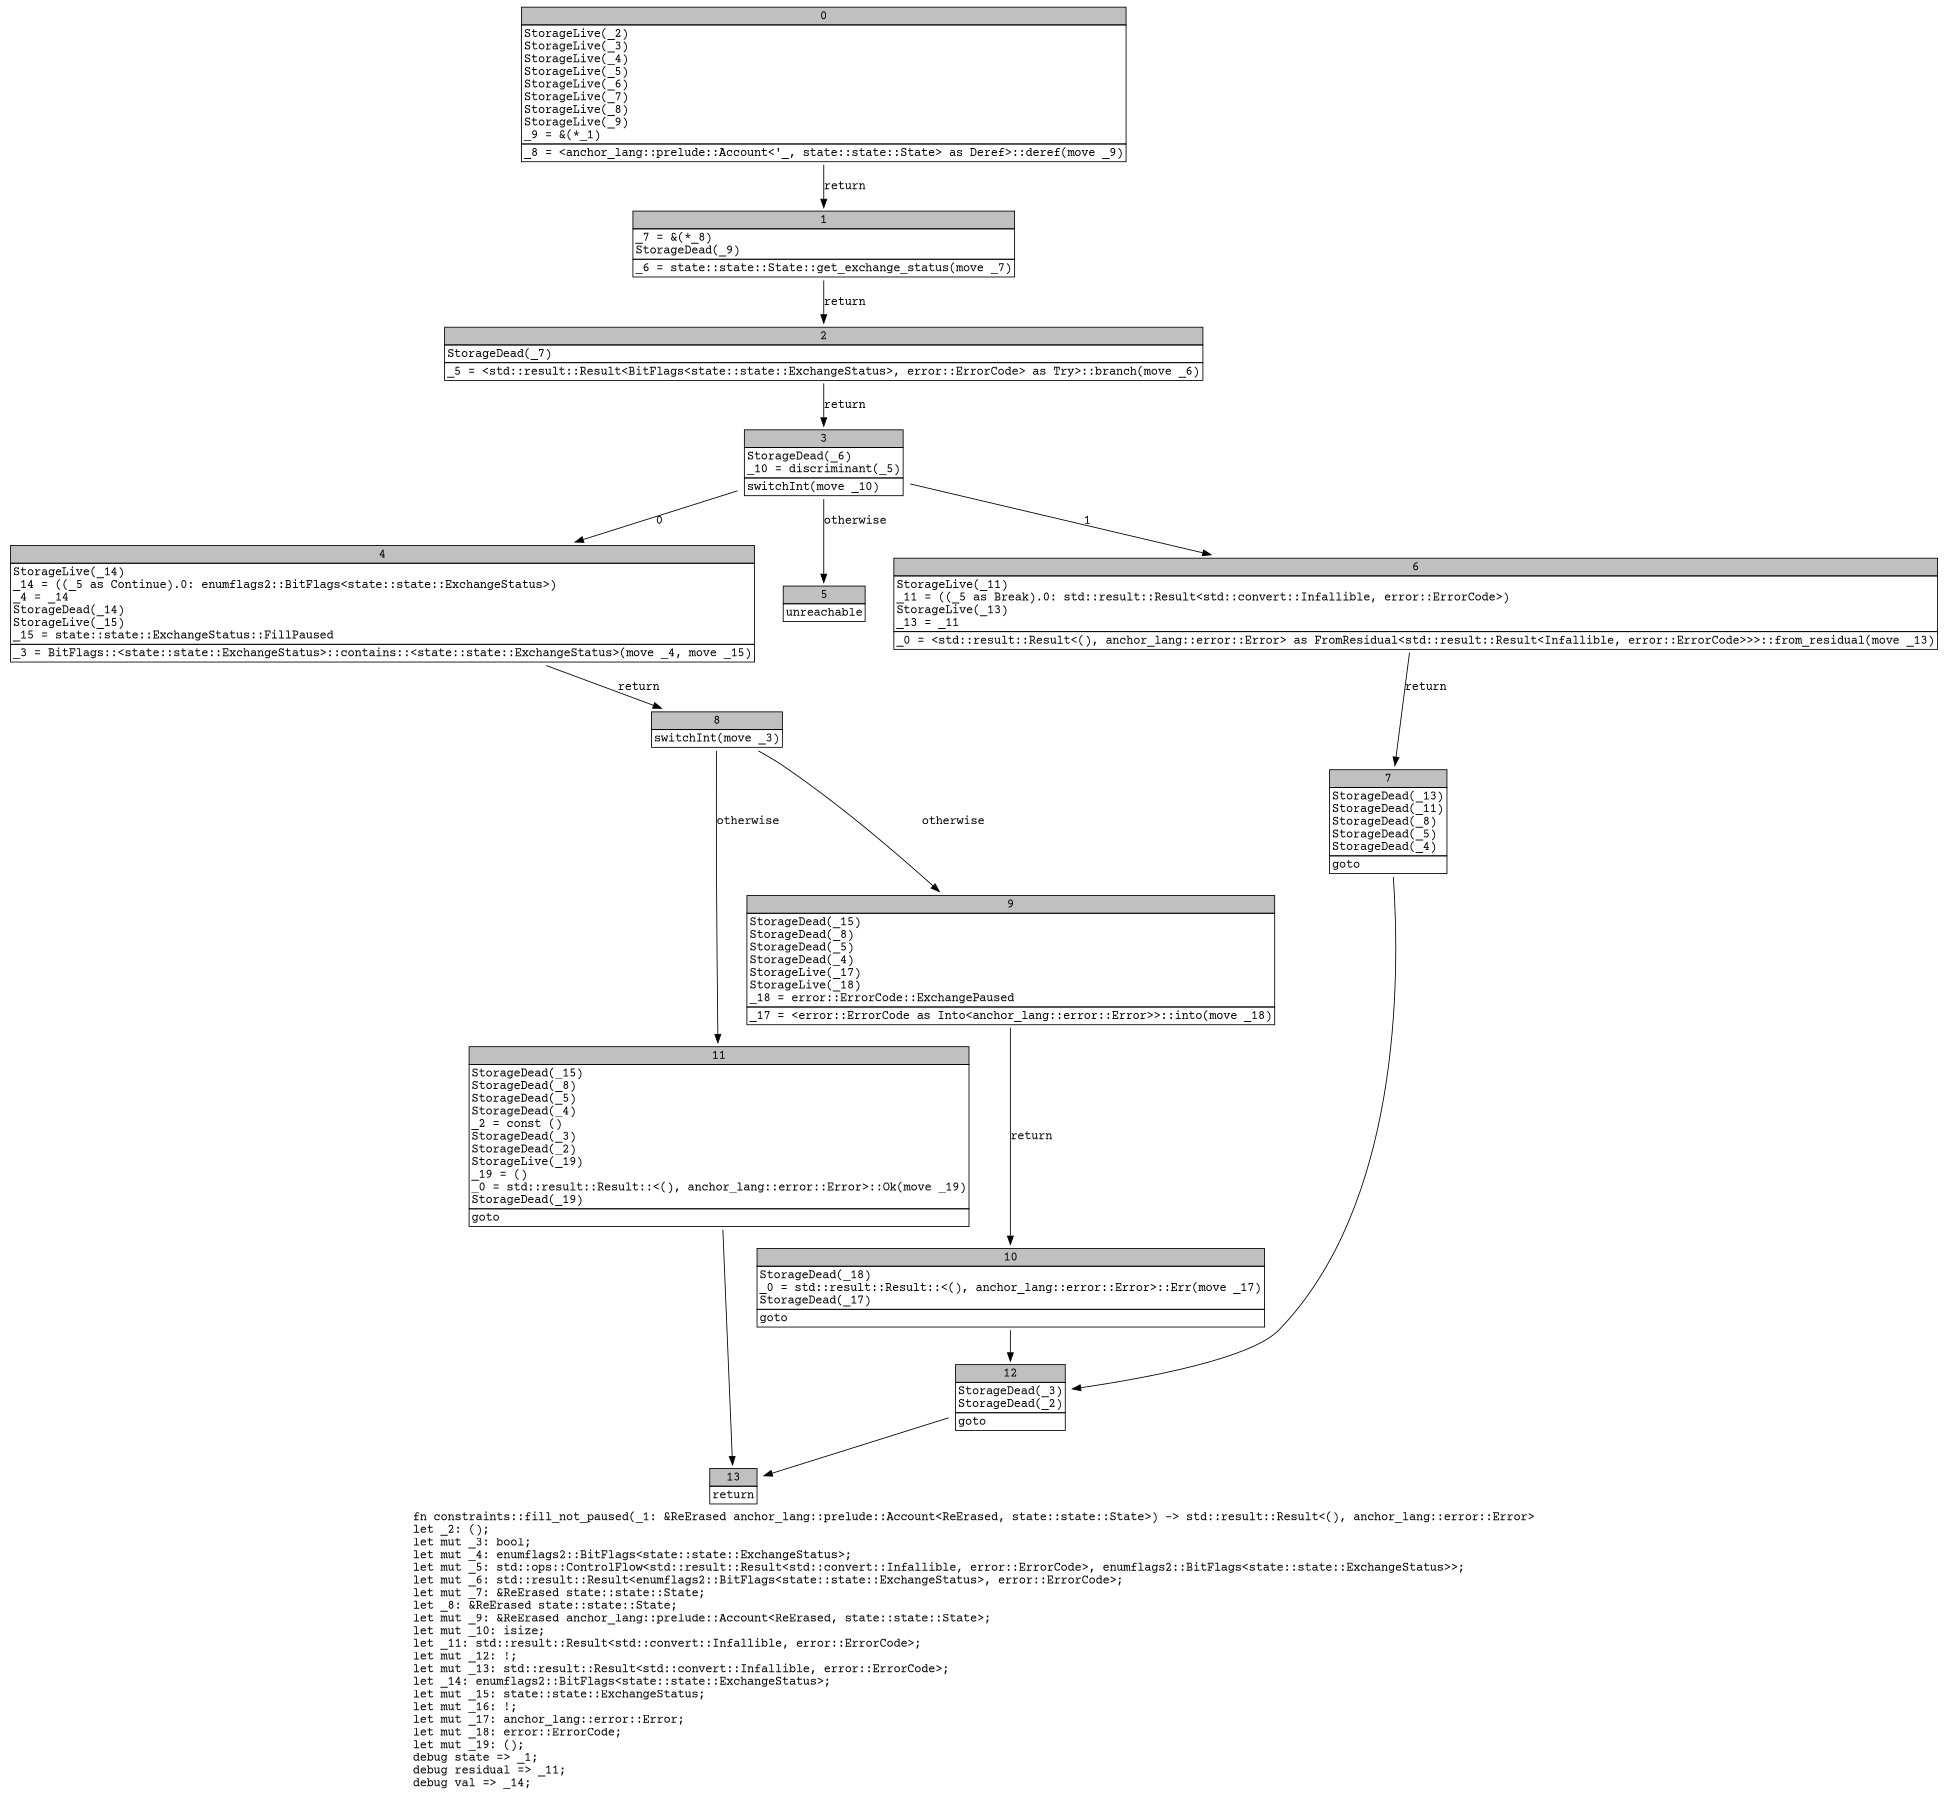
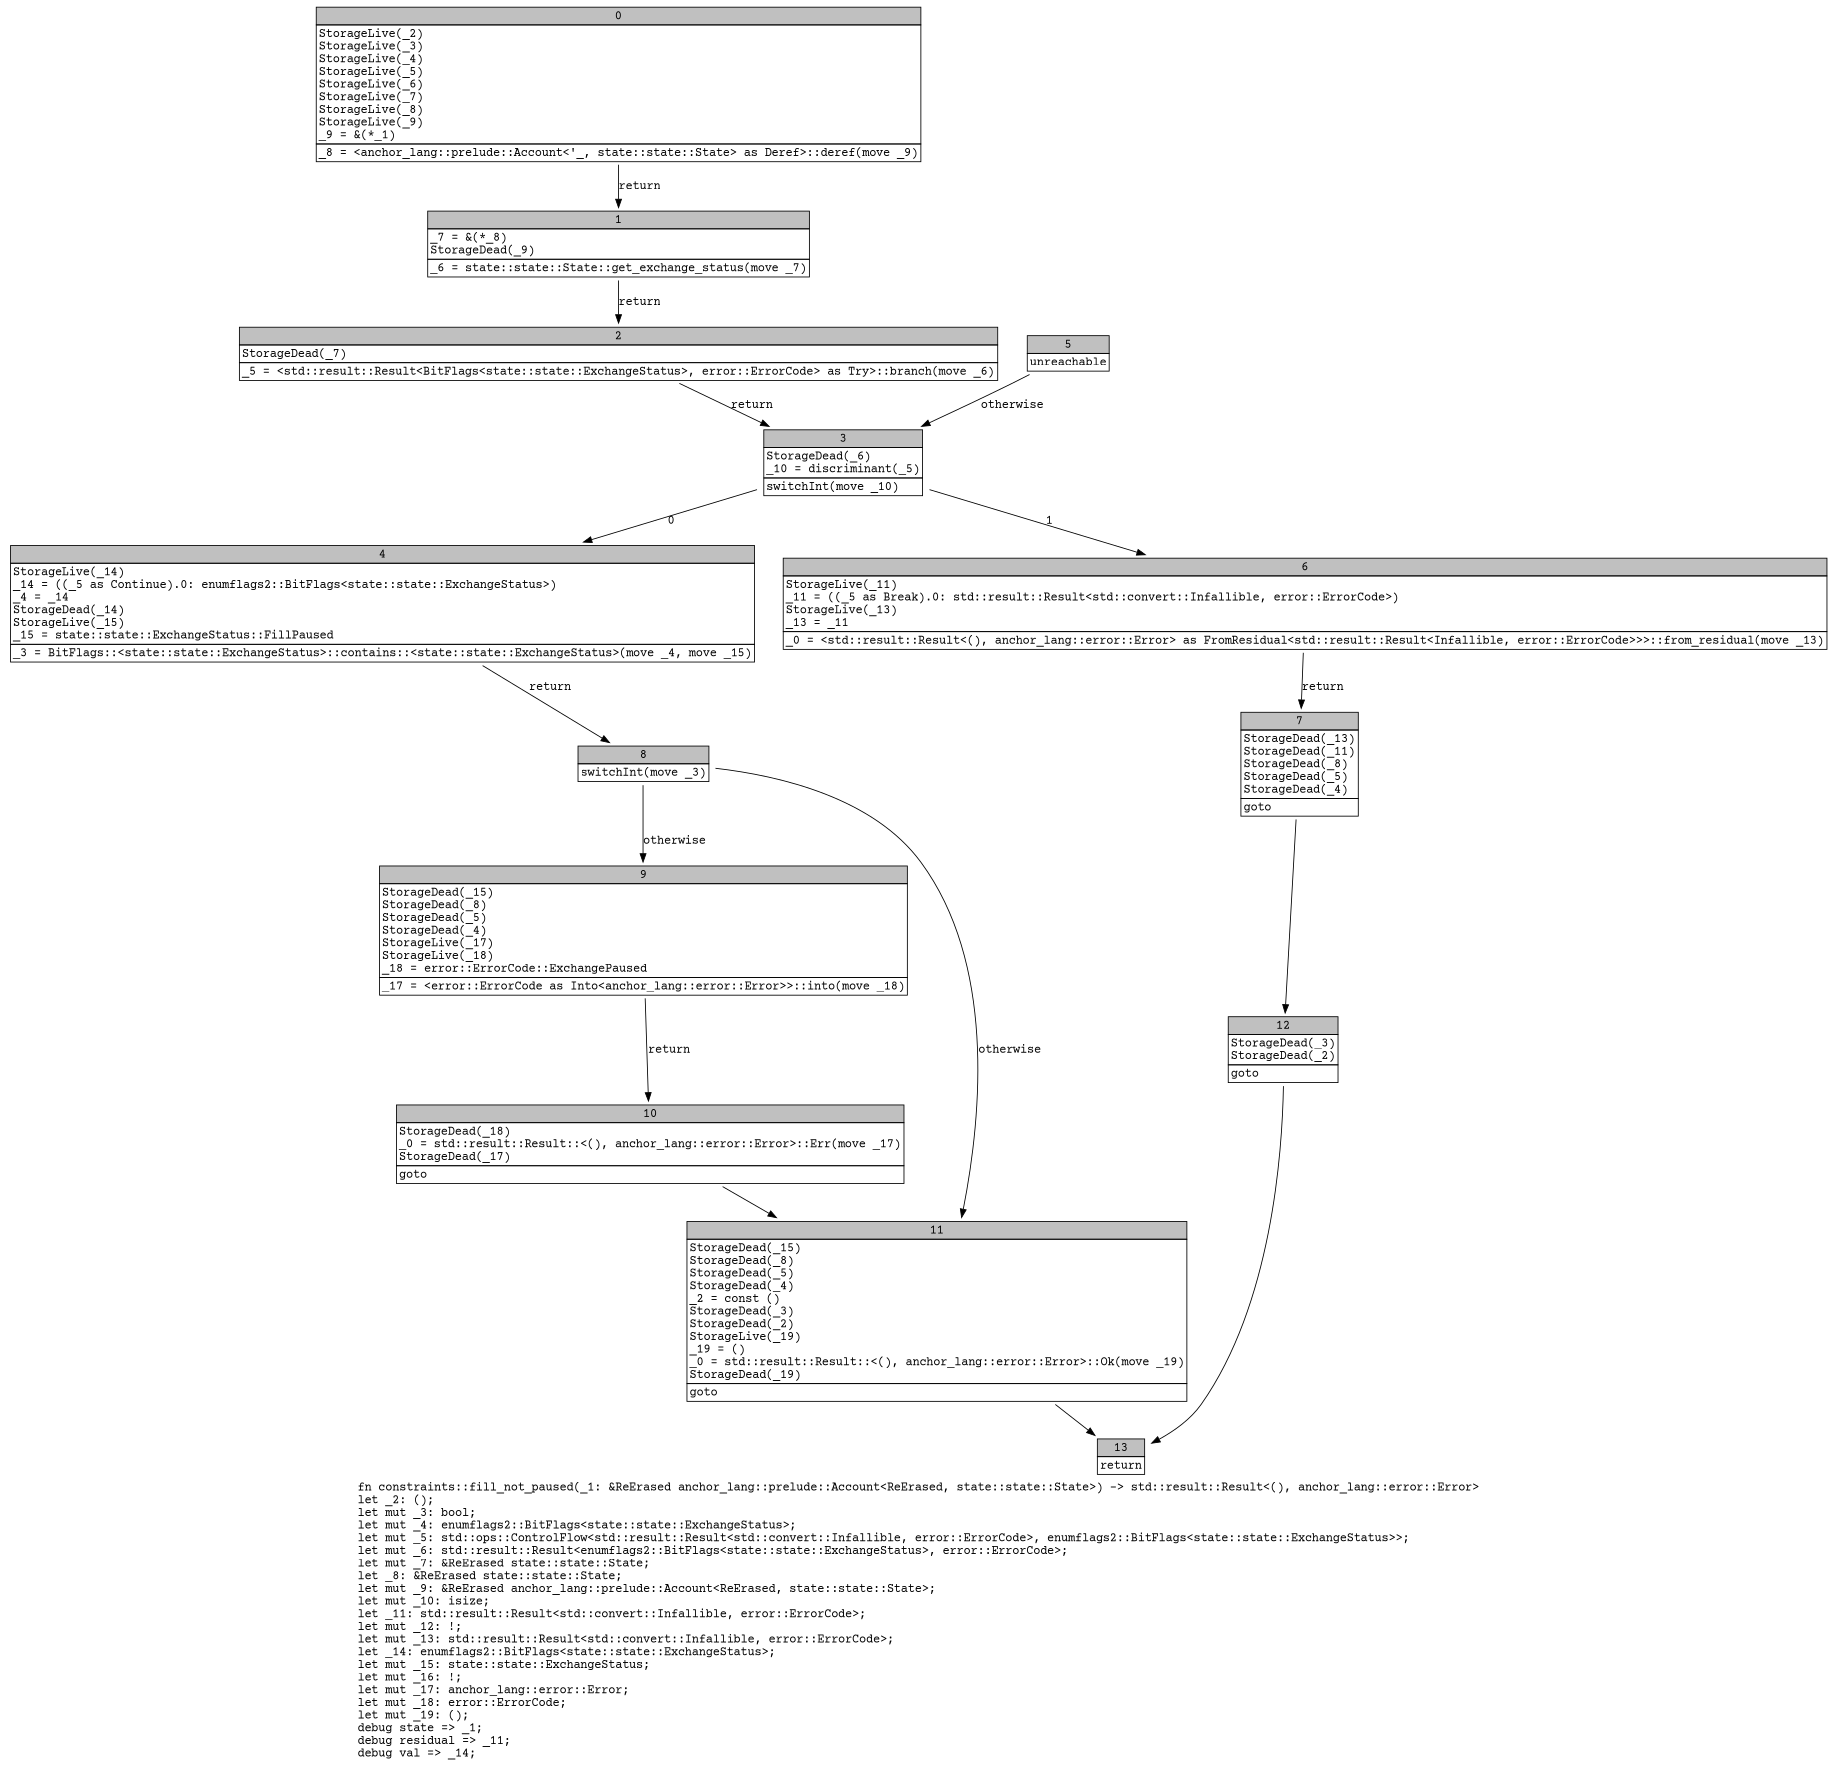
edge "3" -> "5": reversed
edge "10" -> "12": now "10" -> "11"
